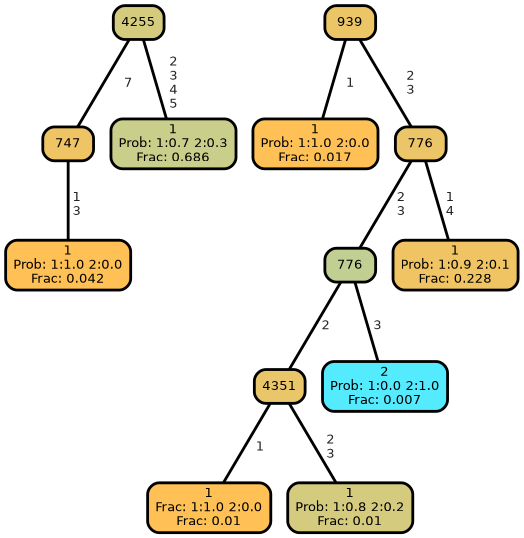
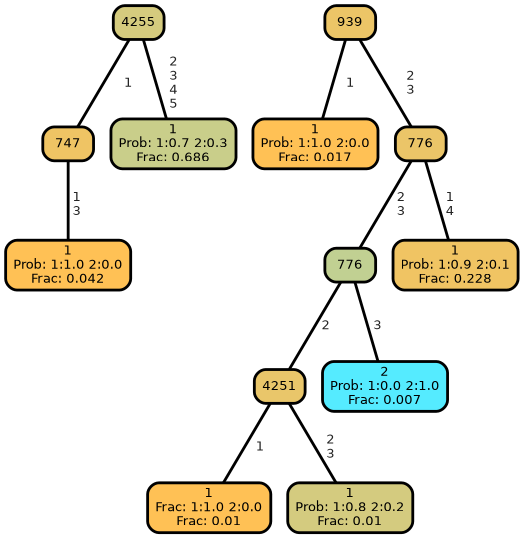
edge "4255" -- "747": label " 7" -> " 1"
node "4351": label "4351" -> "4251"
